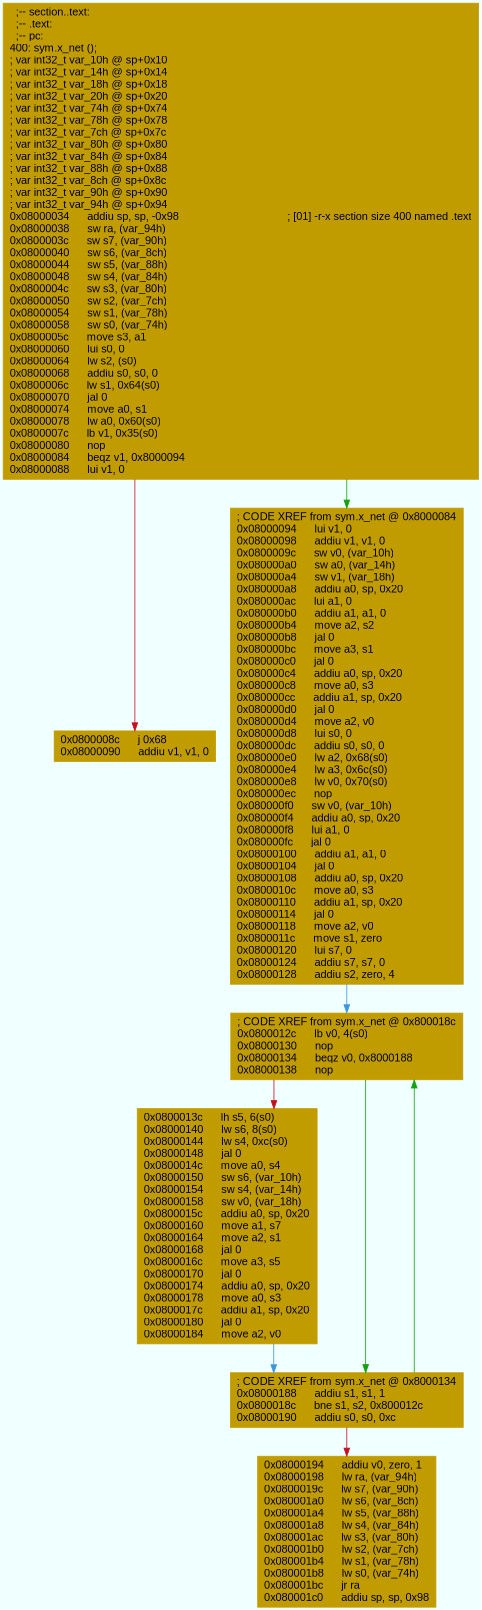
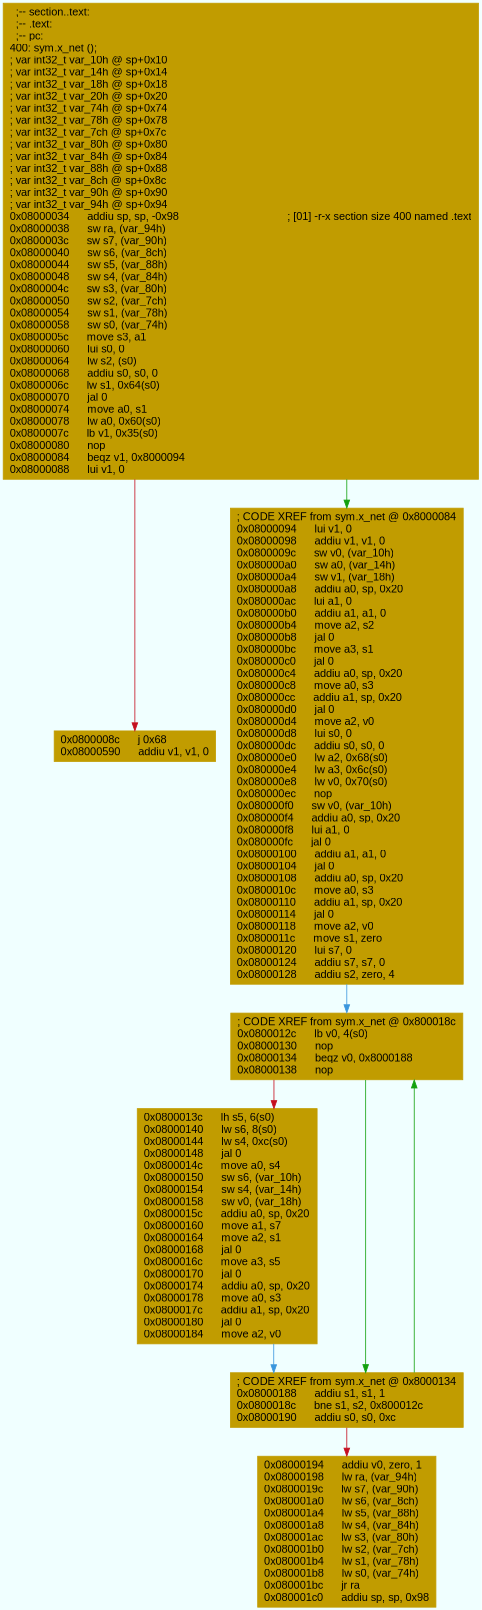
node "0x0800008c      j 0x68 0x08000090      addiu v1, v1, 0": label "0x0800008c      j 0x68 0x08000090      addiu v1, v1, 0" -> "0x0800008c      j 0x68 0x08000590      addiu v1, v1, 0"
